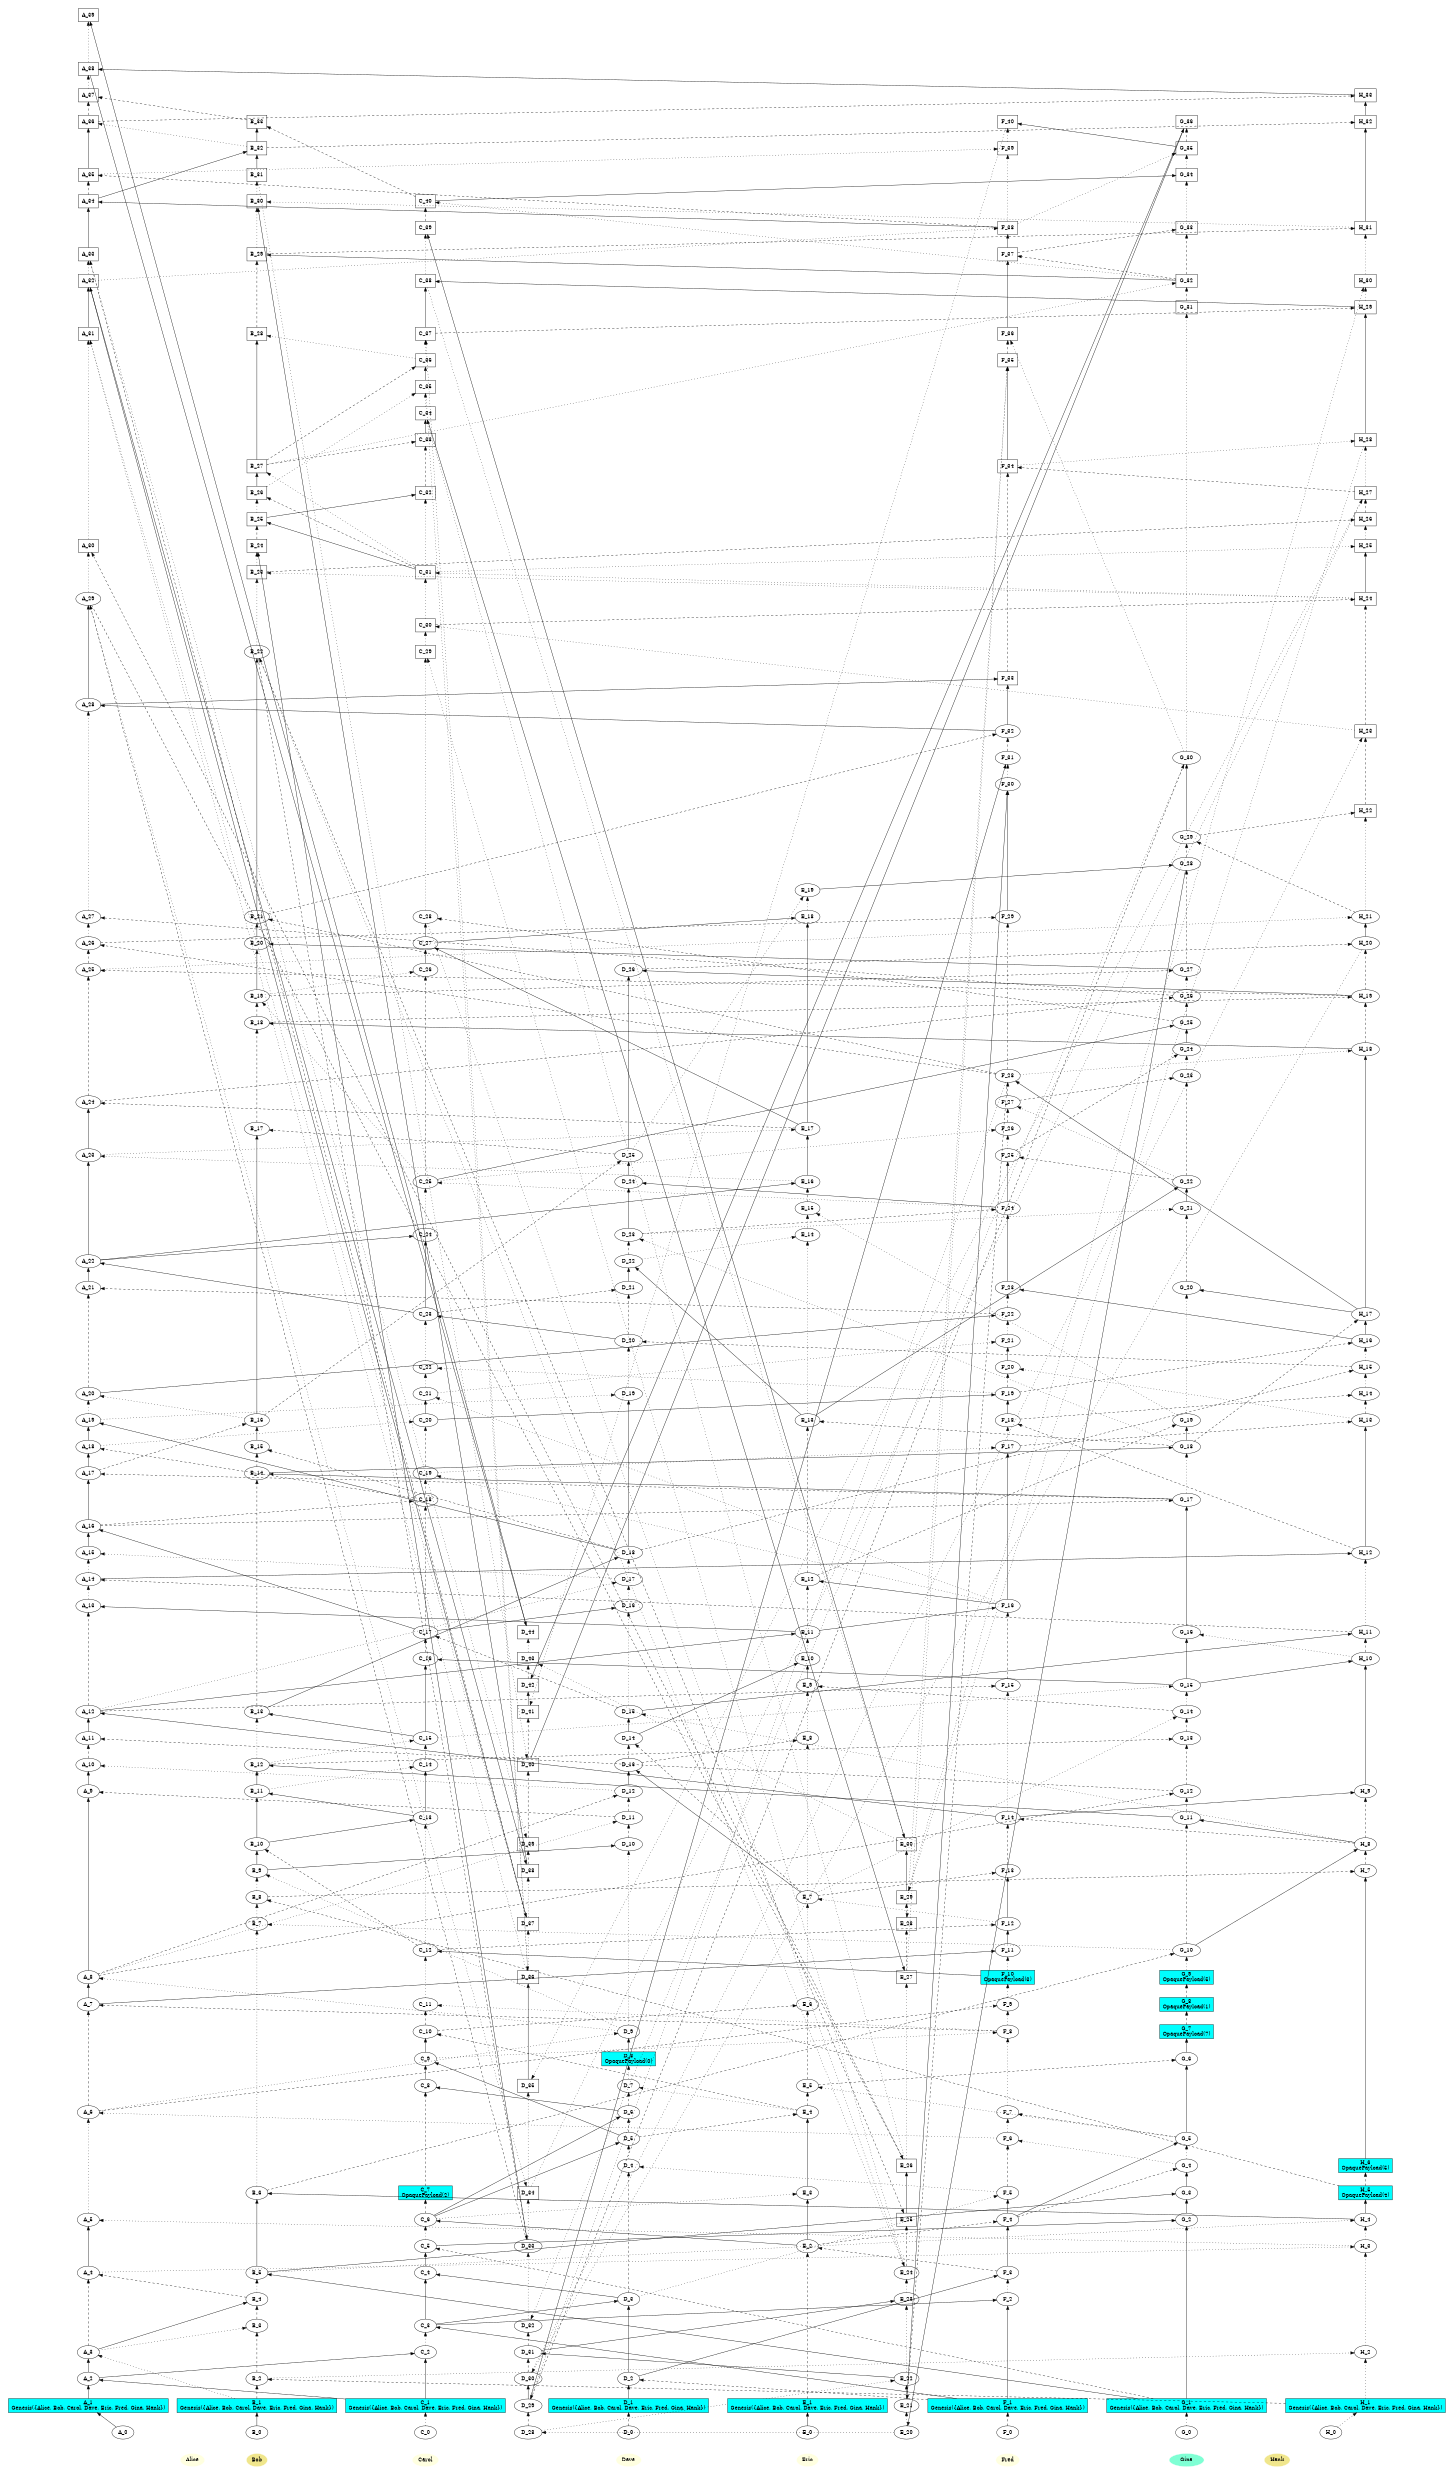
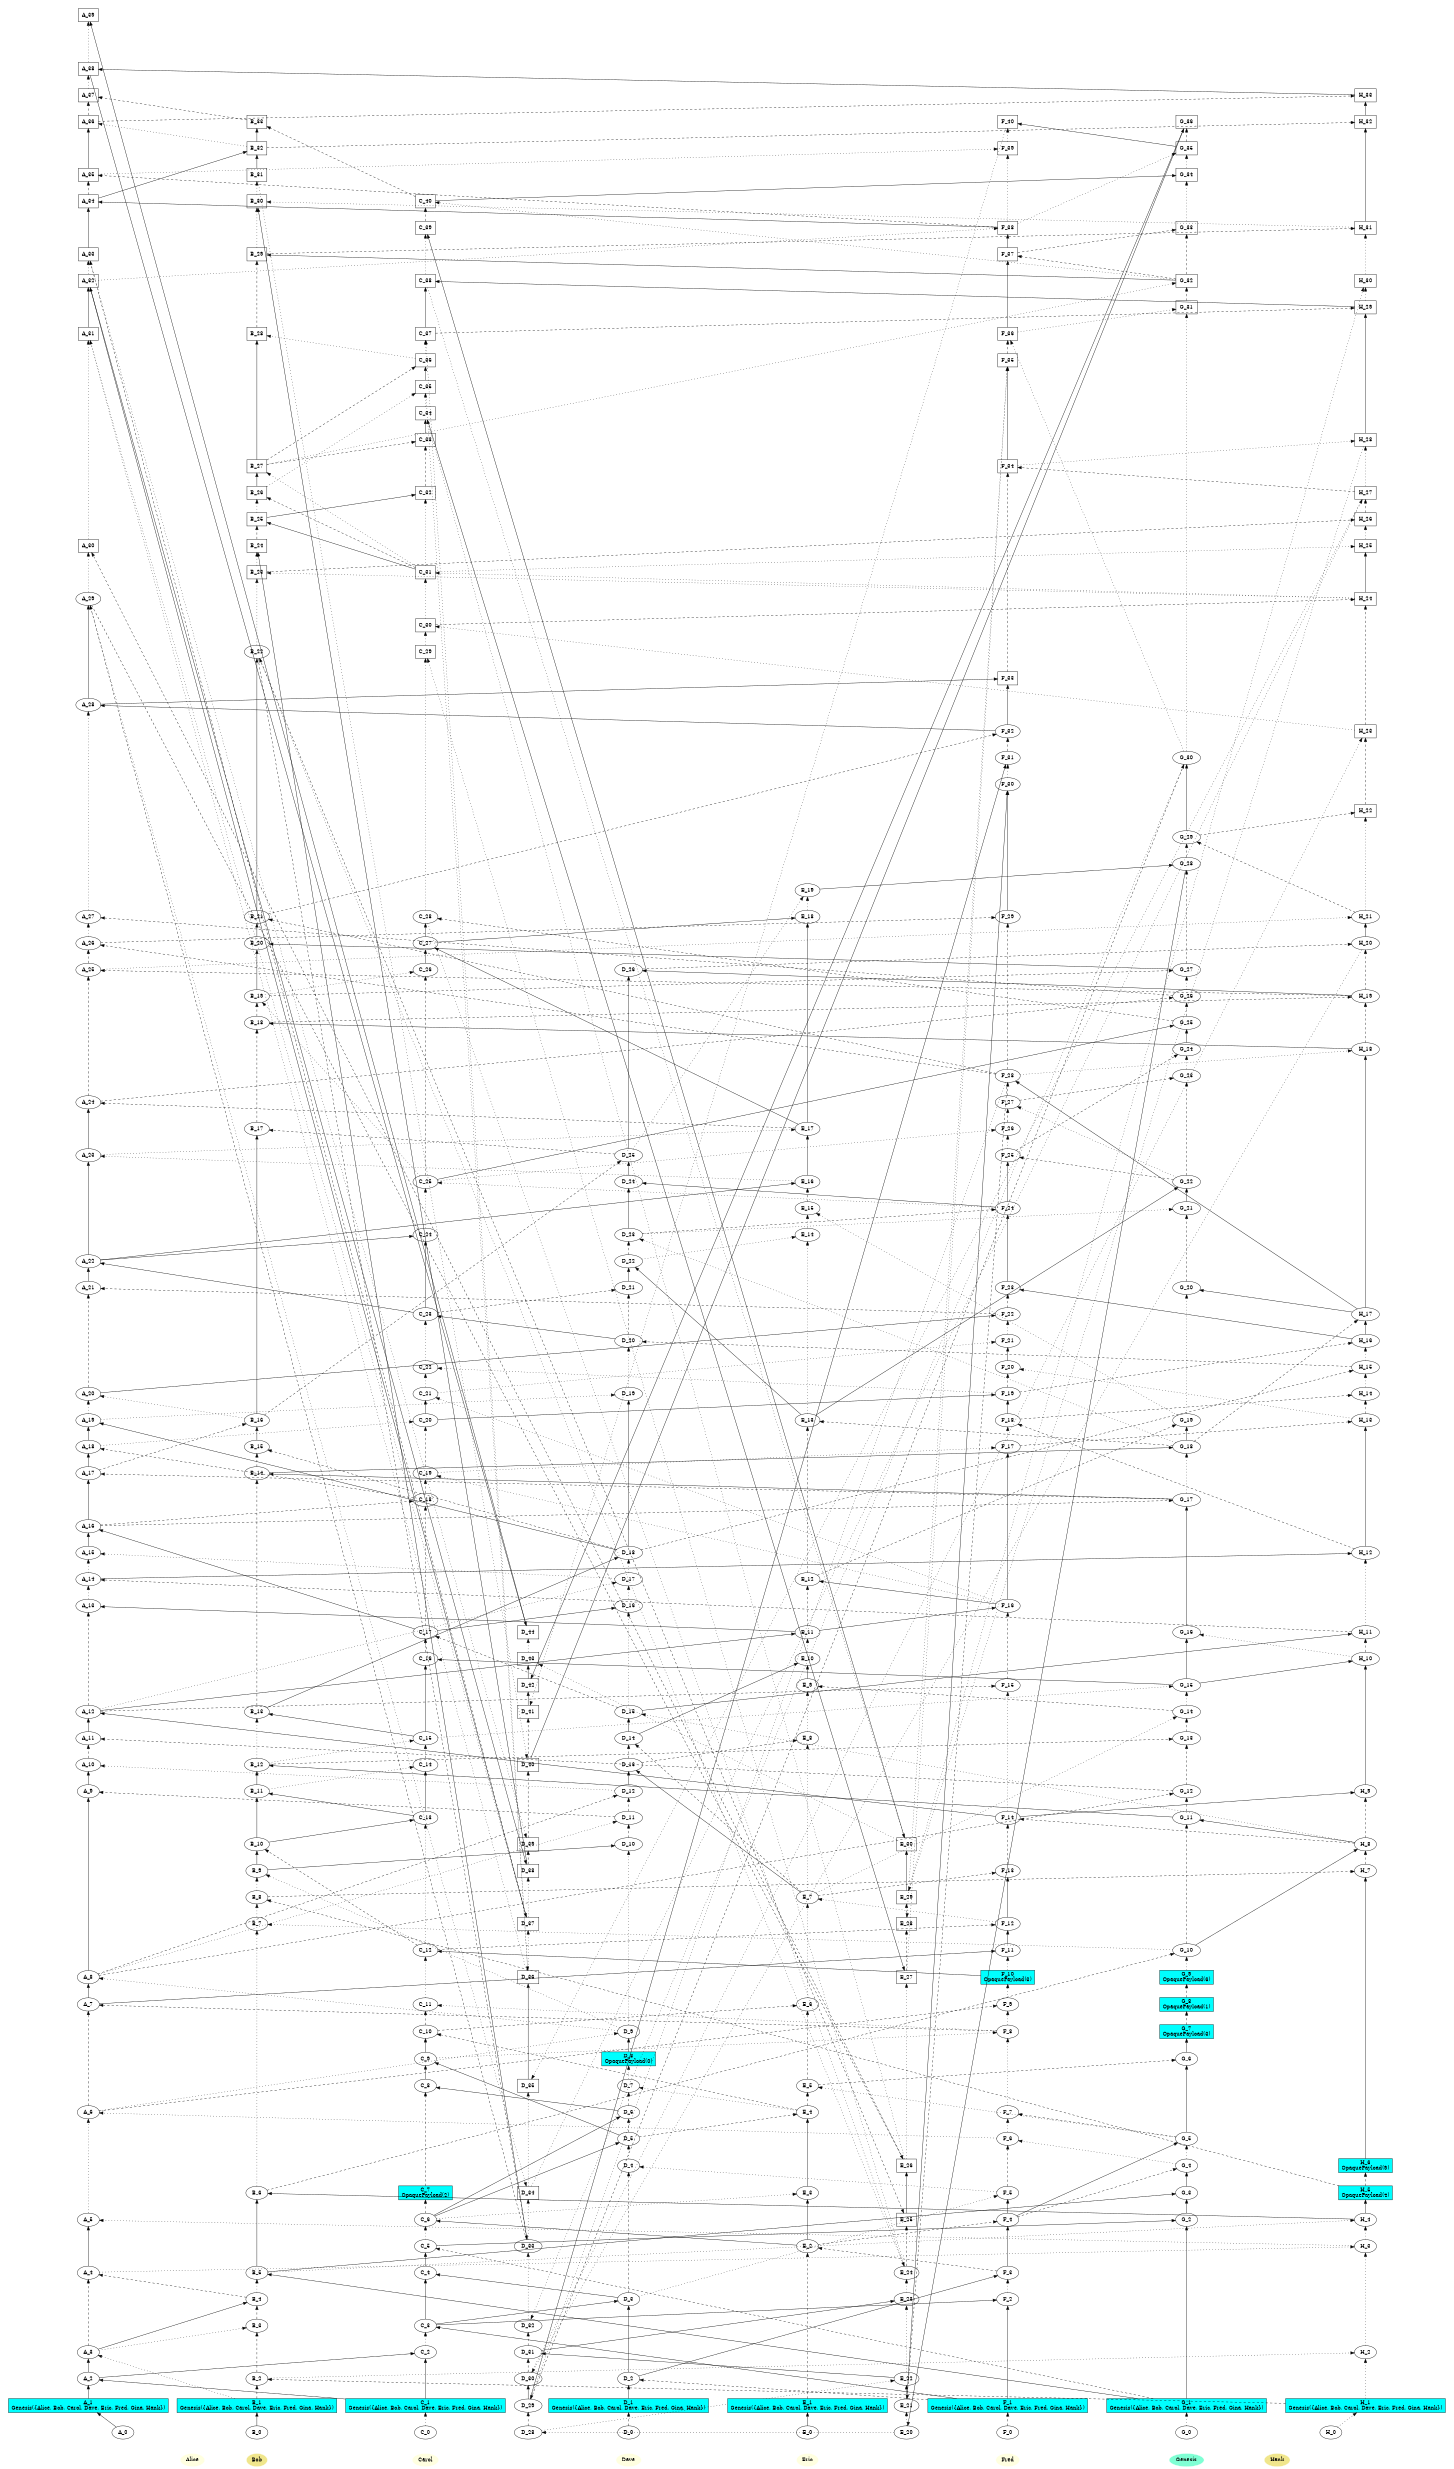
edge "F_36" -> "G_31": added
edge "D_42" -> "D_43": style dashed -> solid
node "G_9": text "OpaquePayload(5)" -> "OpaquePayload(6)"
node "G_7": text "OpaquePayload(7)" -> "OpaquePayload(3)"
node "H_6": text "OpaquePayload(5)" -> "OpaquePayload(9)"
node "Gina": label "Gina" -> "Genesis"
